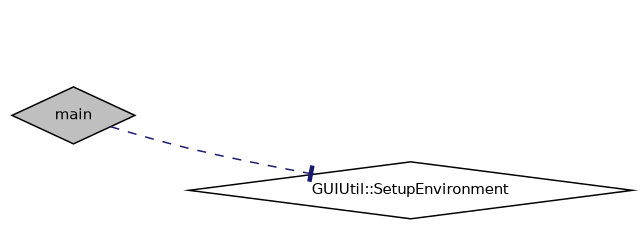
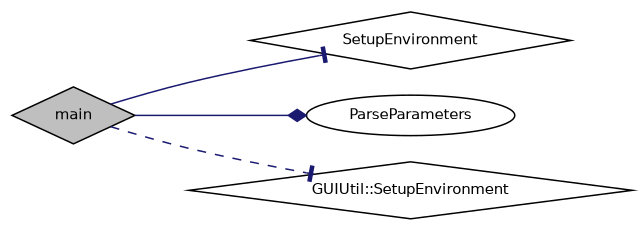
node "SetupEnvironment": added
node "ParseParameters": added
